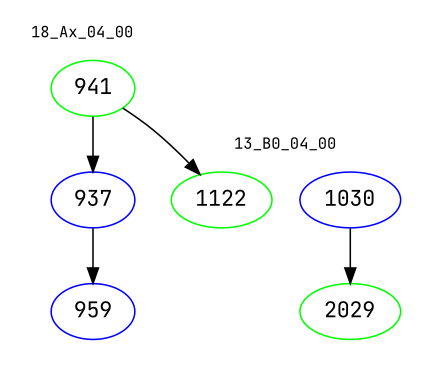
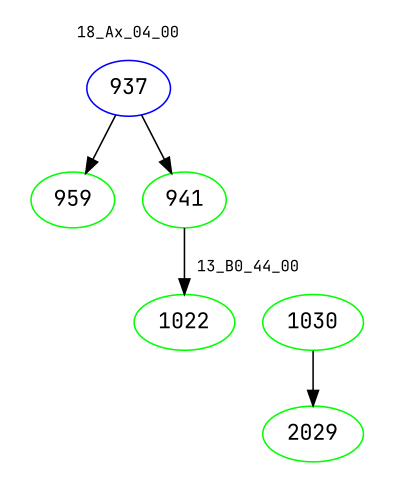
edge "941" -> "937": reversed
cluster "13_B0_04_00": label "13_B0_04_00" -> "13_B0_44_00"
node "1122": label "1122" -> "1022"
node "1030": color blue -> green
node "959": color blue -> green
